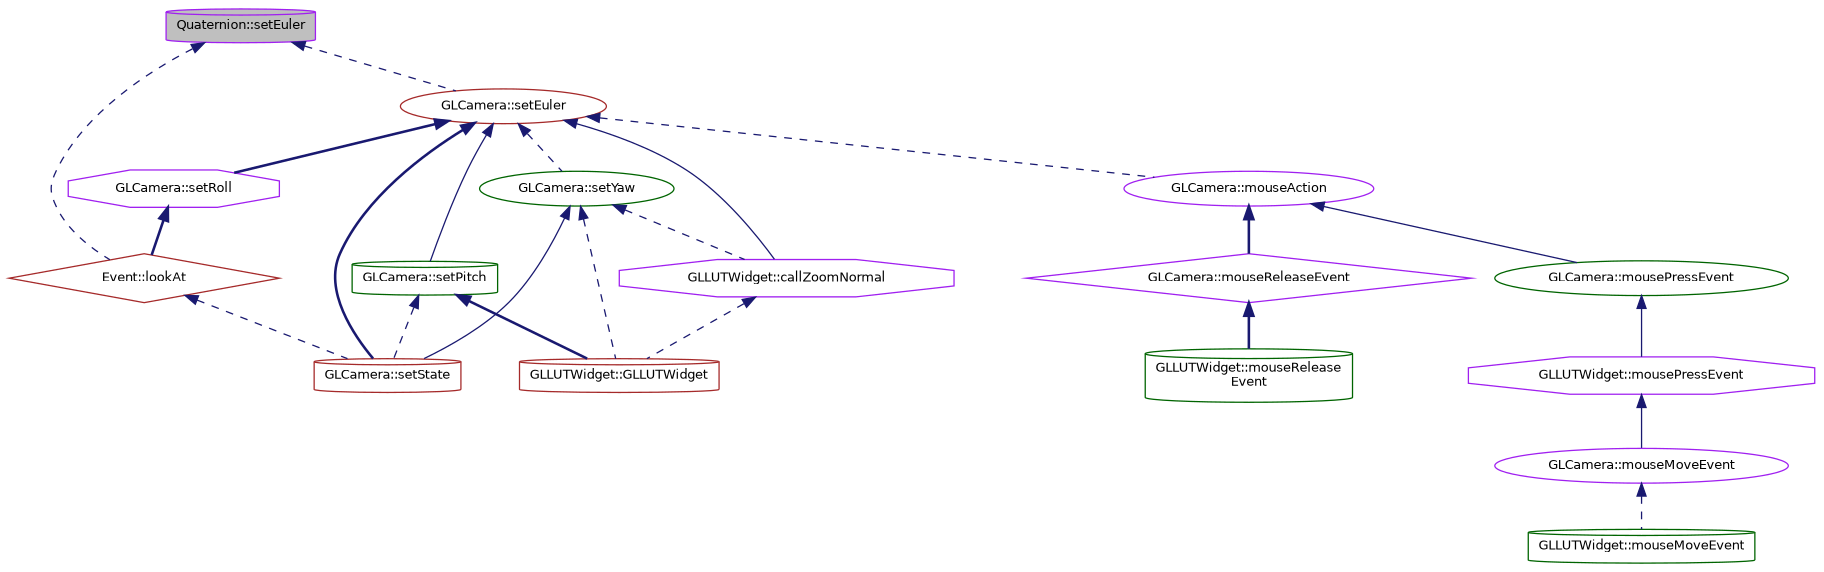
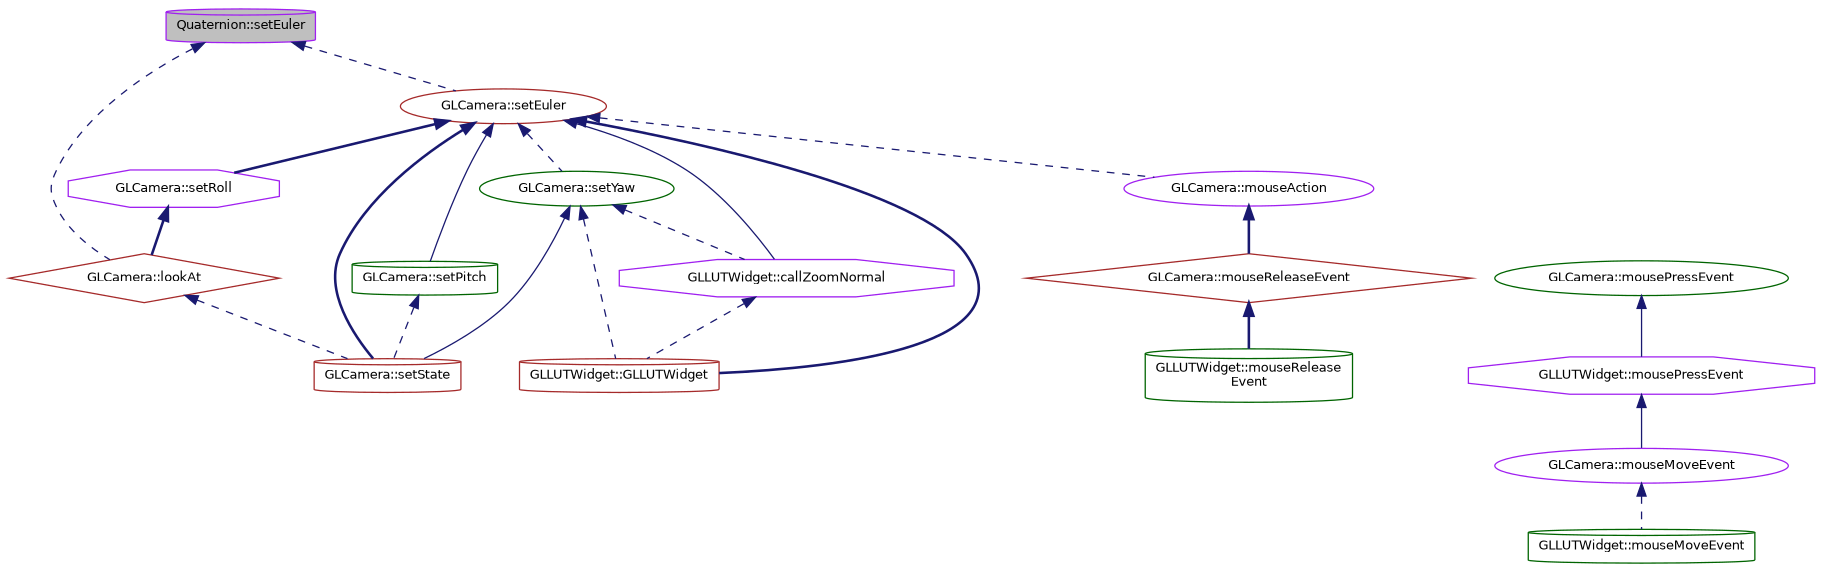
edge "GLCamera::mousePressEvent" -> "GLCamera::mouseAction": removed
node "Event::lookAt": label "Event::lookAt" -> "GLCamera::lookAt"
node "GLCamera::mouseReleaseEvent": color purple -> brown
edge "GLLUTWidget::GLLUTWidget" -> "GLCamera::setPitch": now "GLLUTWidget::GLLUTWidget" -> "GLCamera::setEuler"
